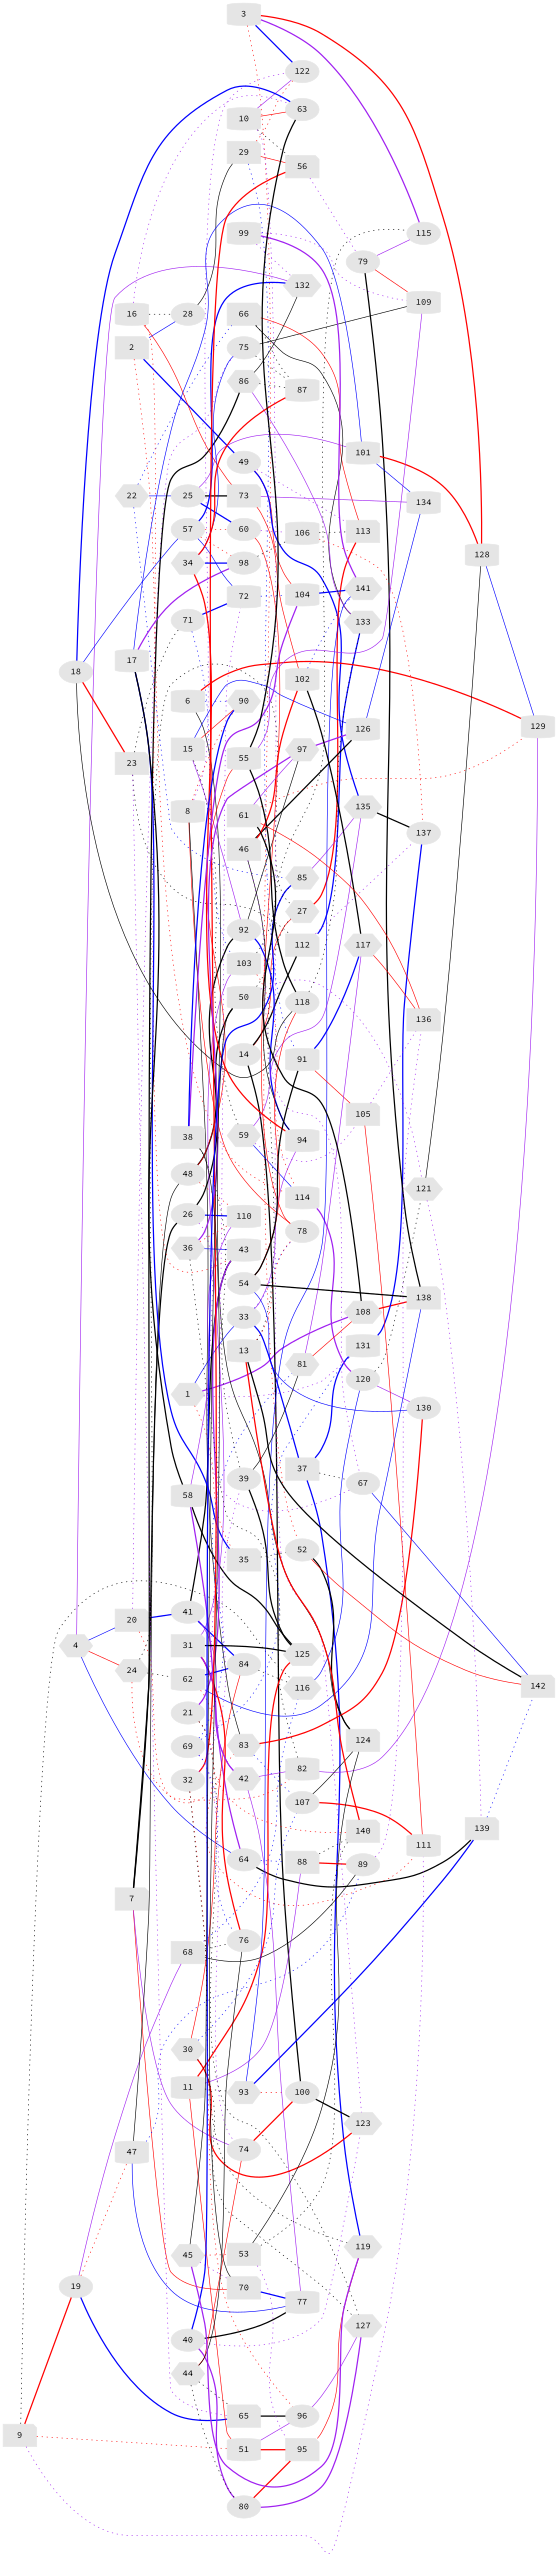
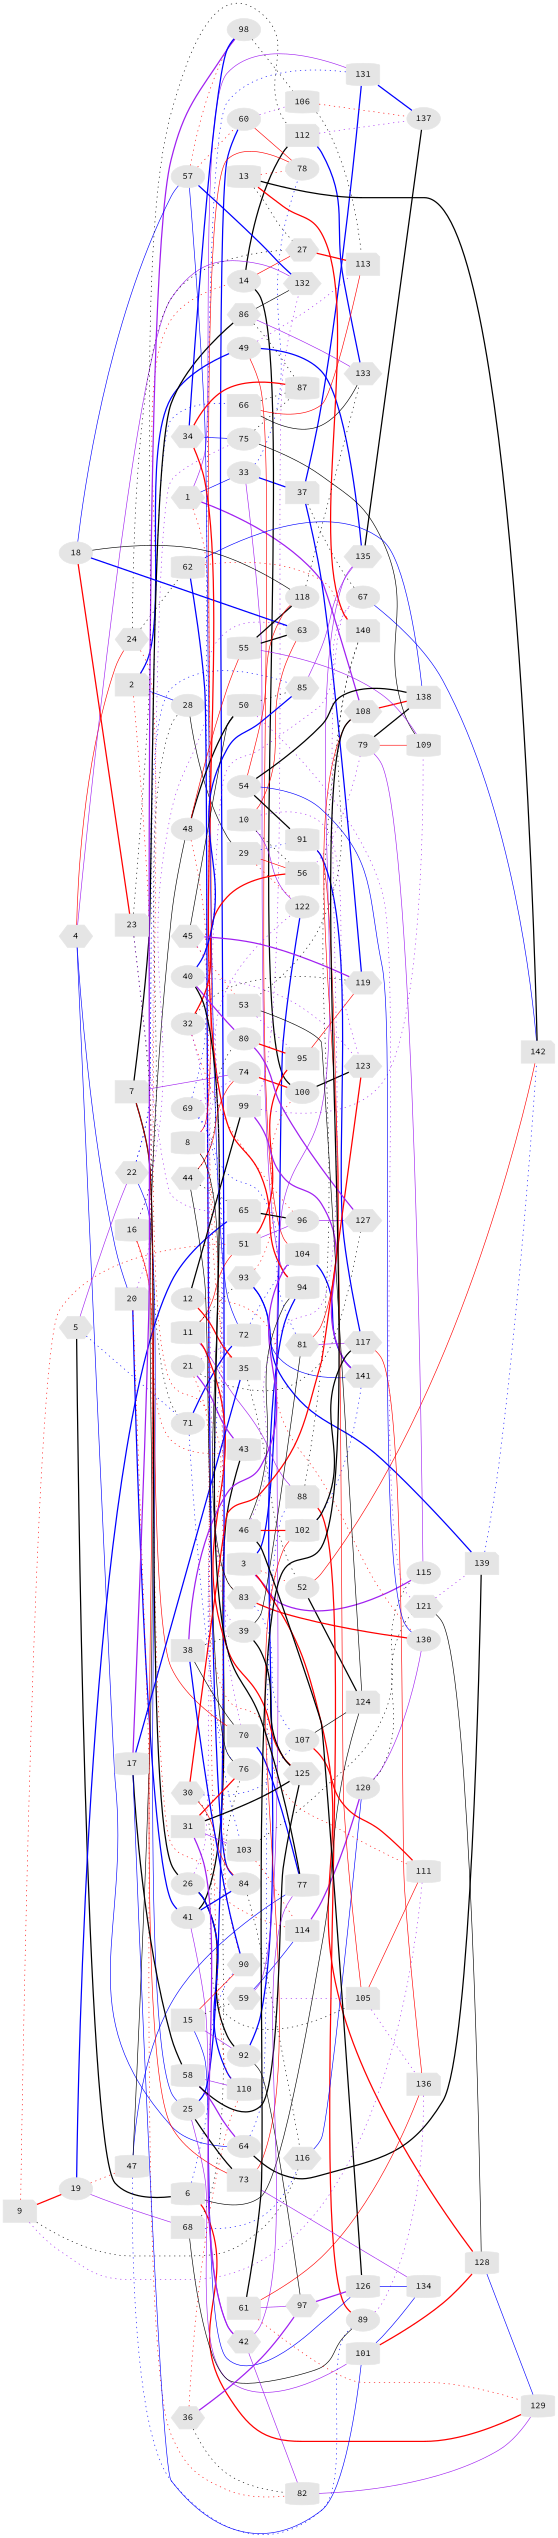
edge "14" -- "2": added
edge "36" -- "43": removed
node "12": added
node "5": added
edge "131" -- "1": style dotted -> solid
edge "30" -- "127": now "30" -- "105"
